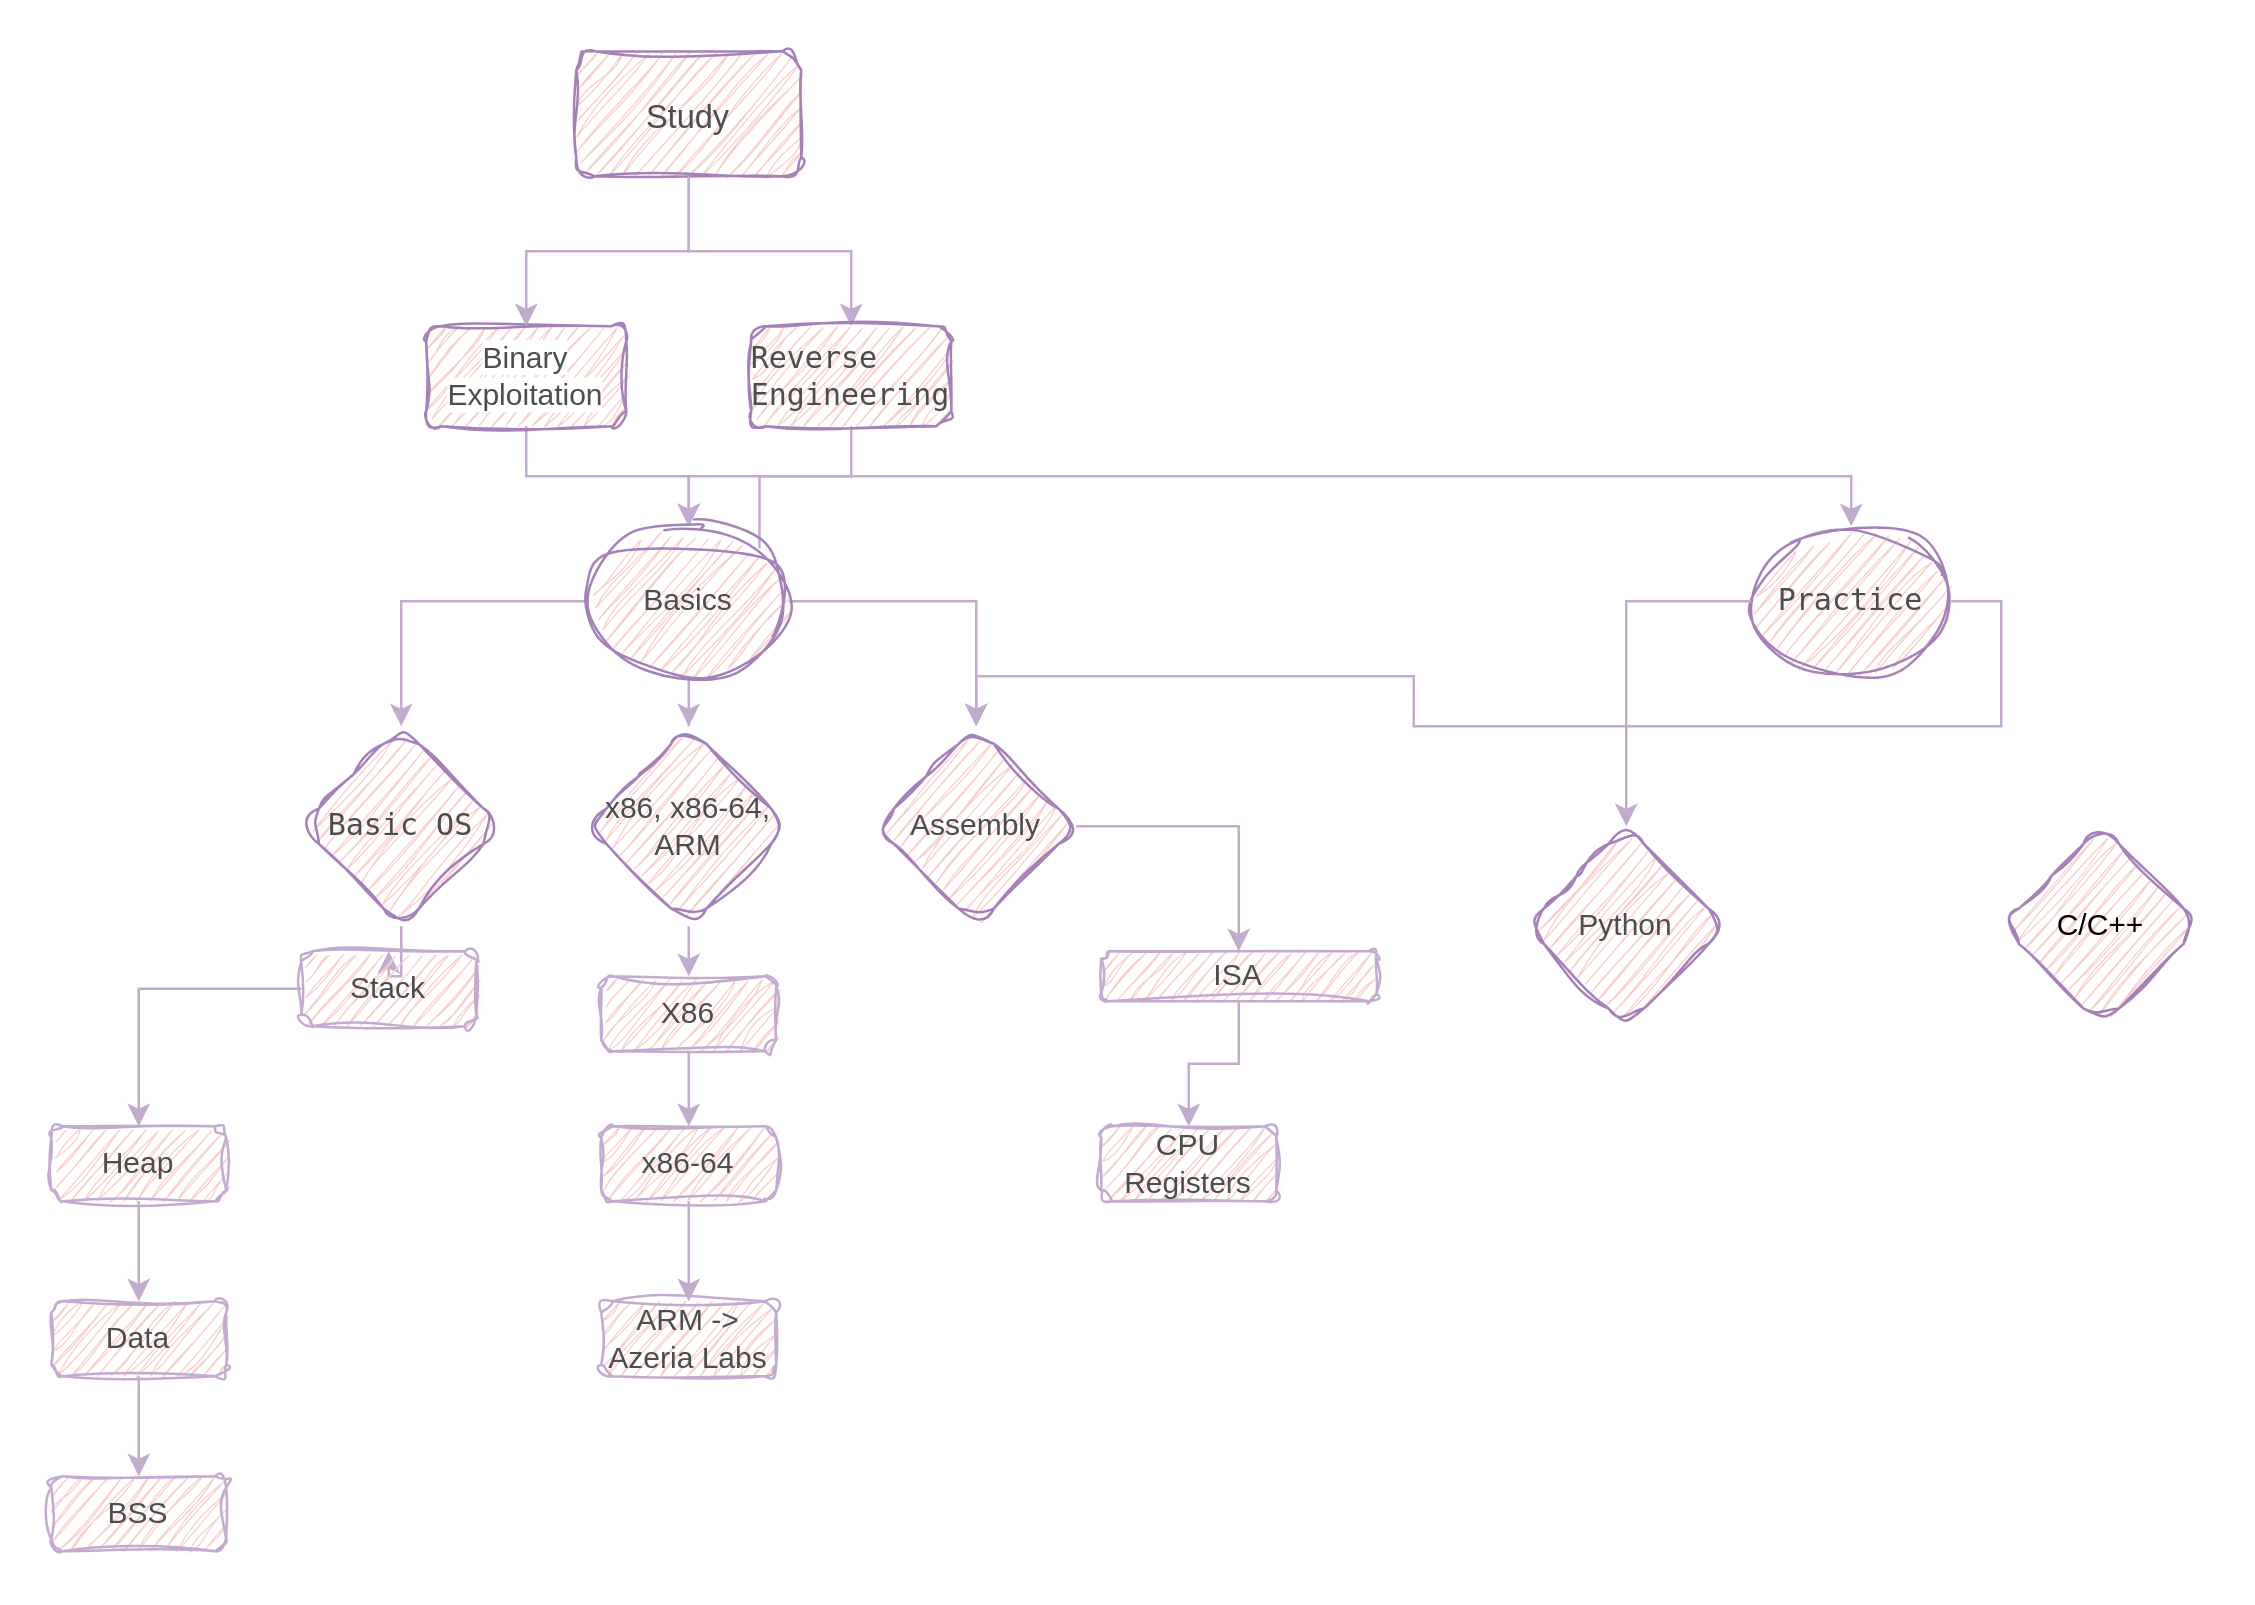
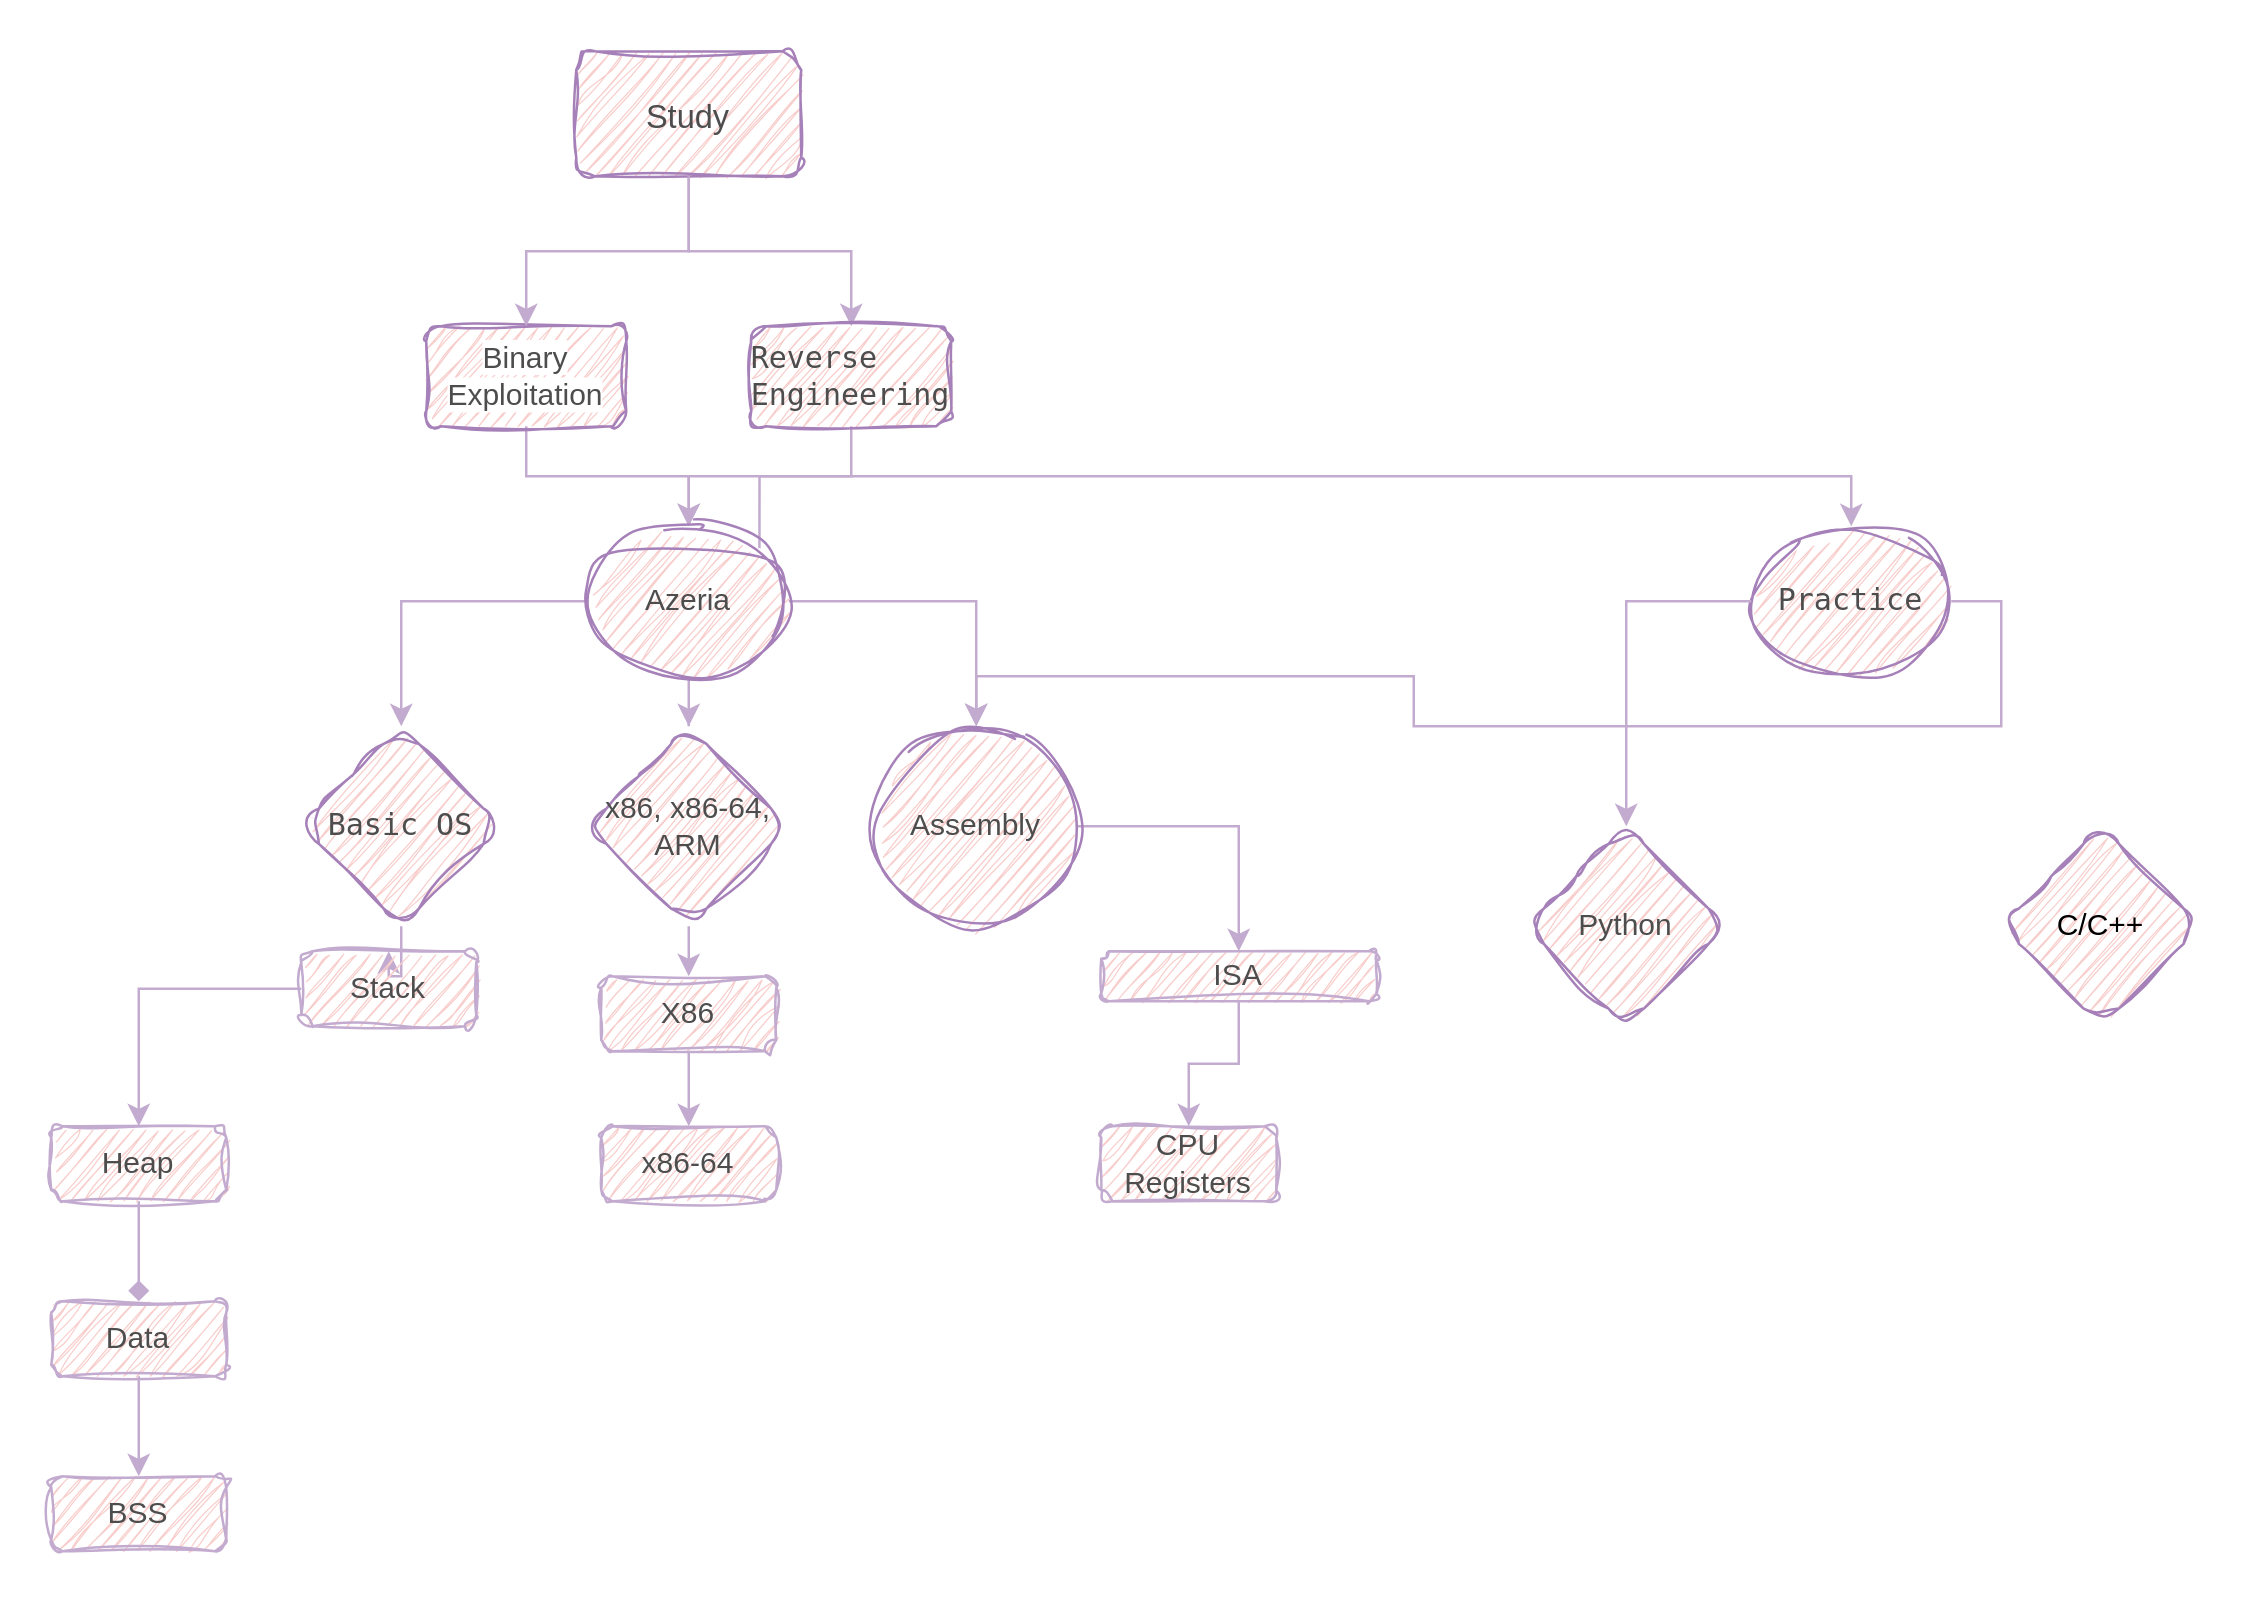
node "Basics": label "Basics" -> "Azeria"
node "Assembly": shape diamond -> ellipse
edge "x86-64" -> "ARM -> Azeria Labs": removed
edge "Heap" -> "Data": arrowhead classic -> diamond
node "ARM -> Azeria Labs": removed
